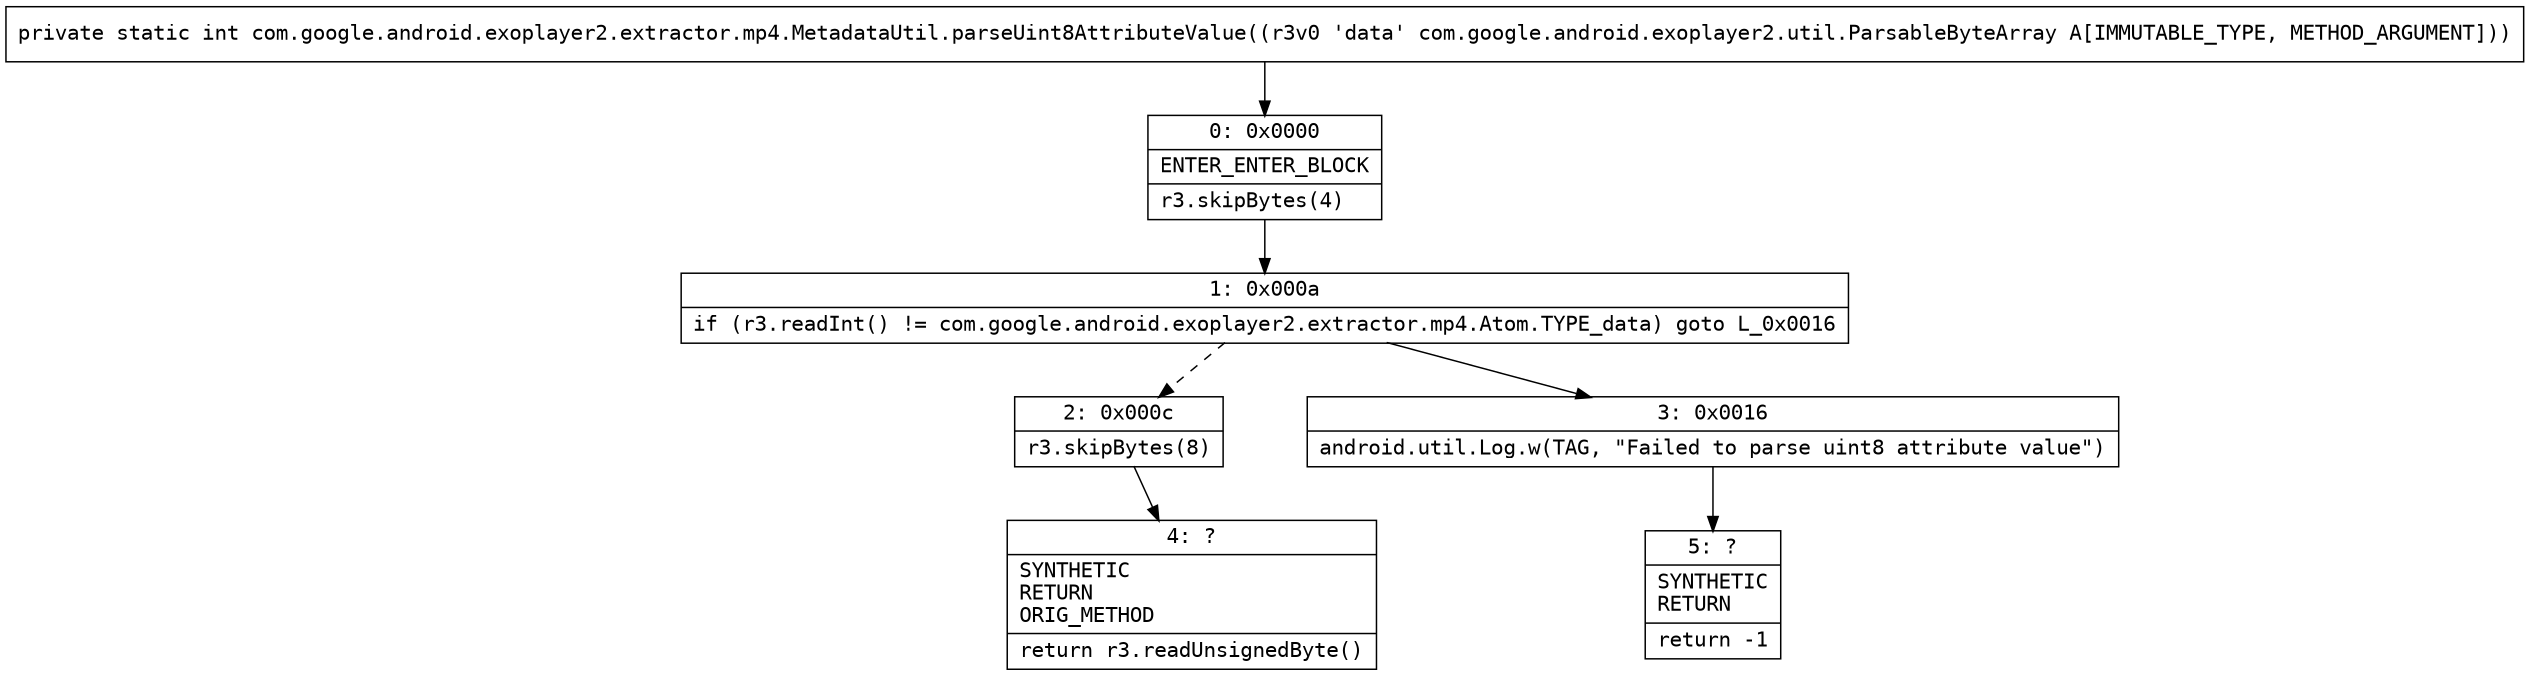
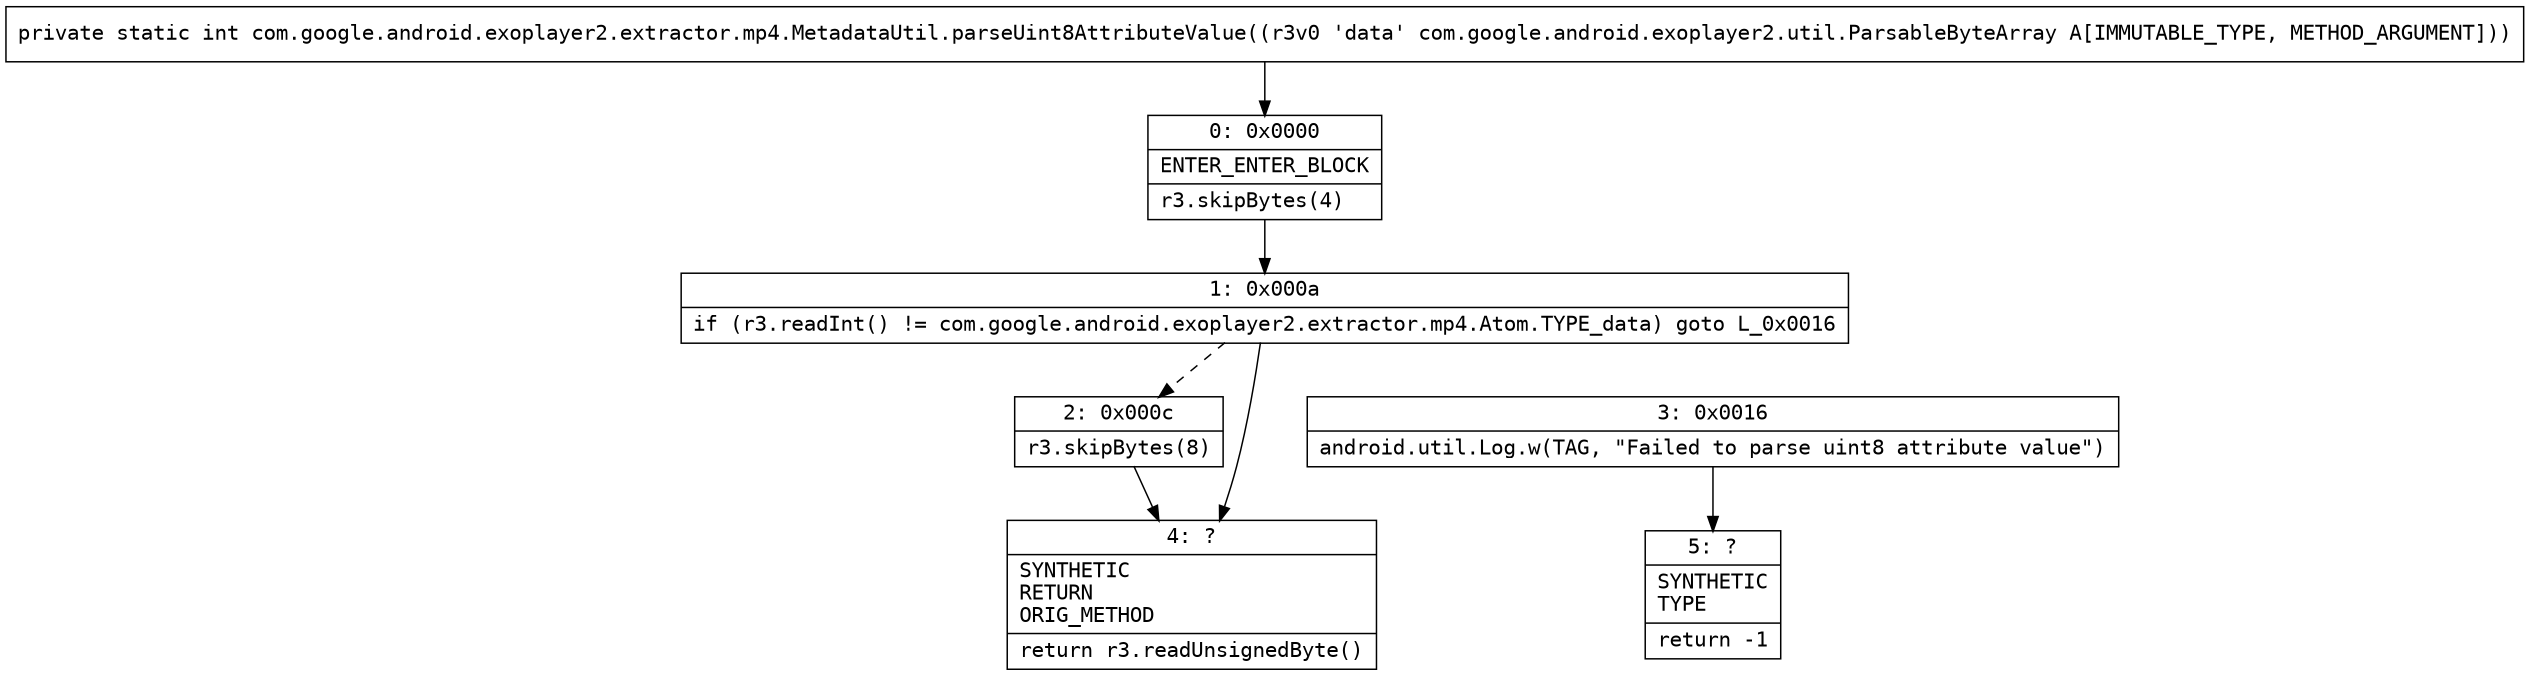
edge "1: 0x000a" -> "3: 0x0016": now "1: 0x000a" -> "4: ?"
node "5: ?": text "RETURN" -> "TYPE"
